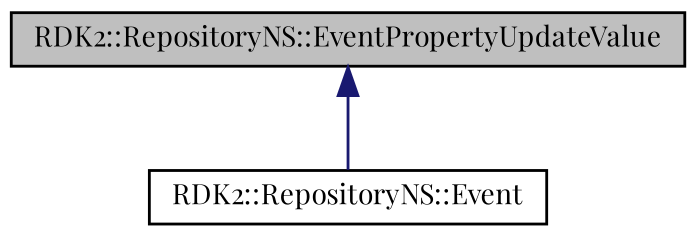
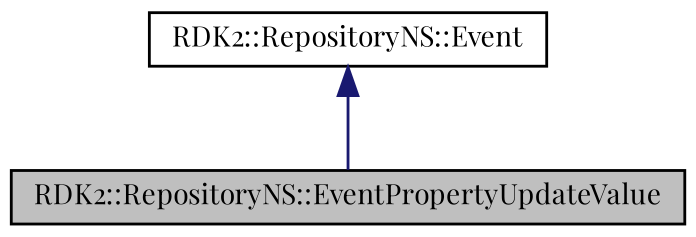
edge "RDK2::RepositoryNS::Event" -> "RDK2::RepositoryNS::EventPropertyUpdateValue": reversed
